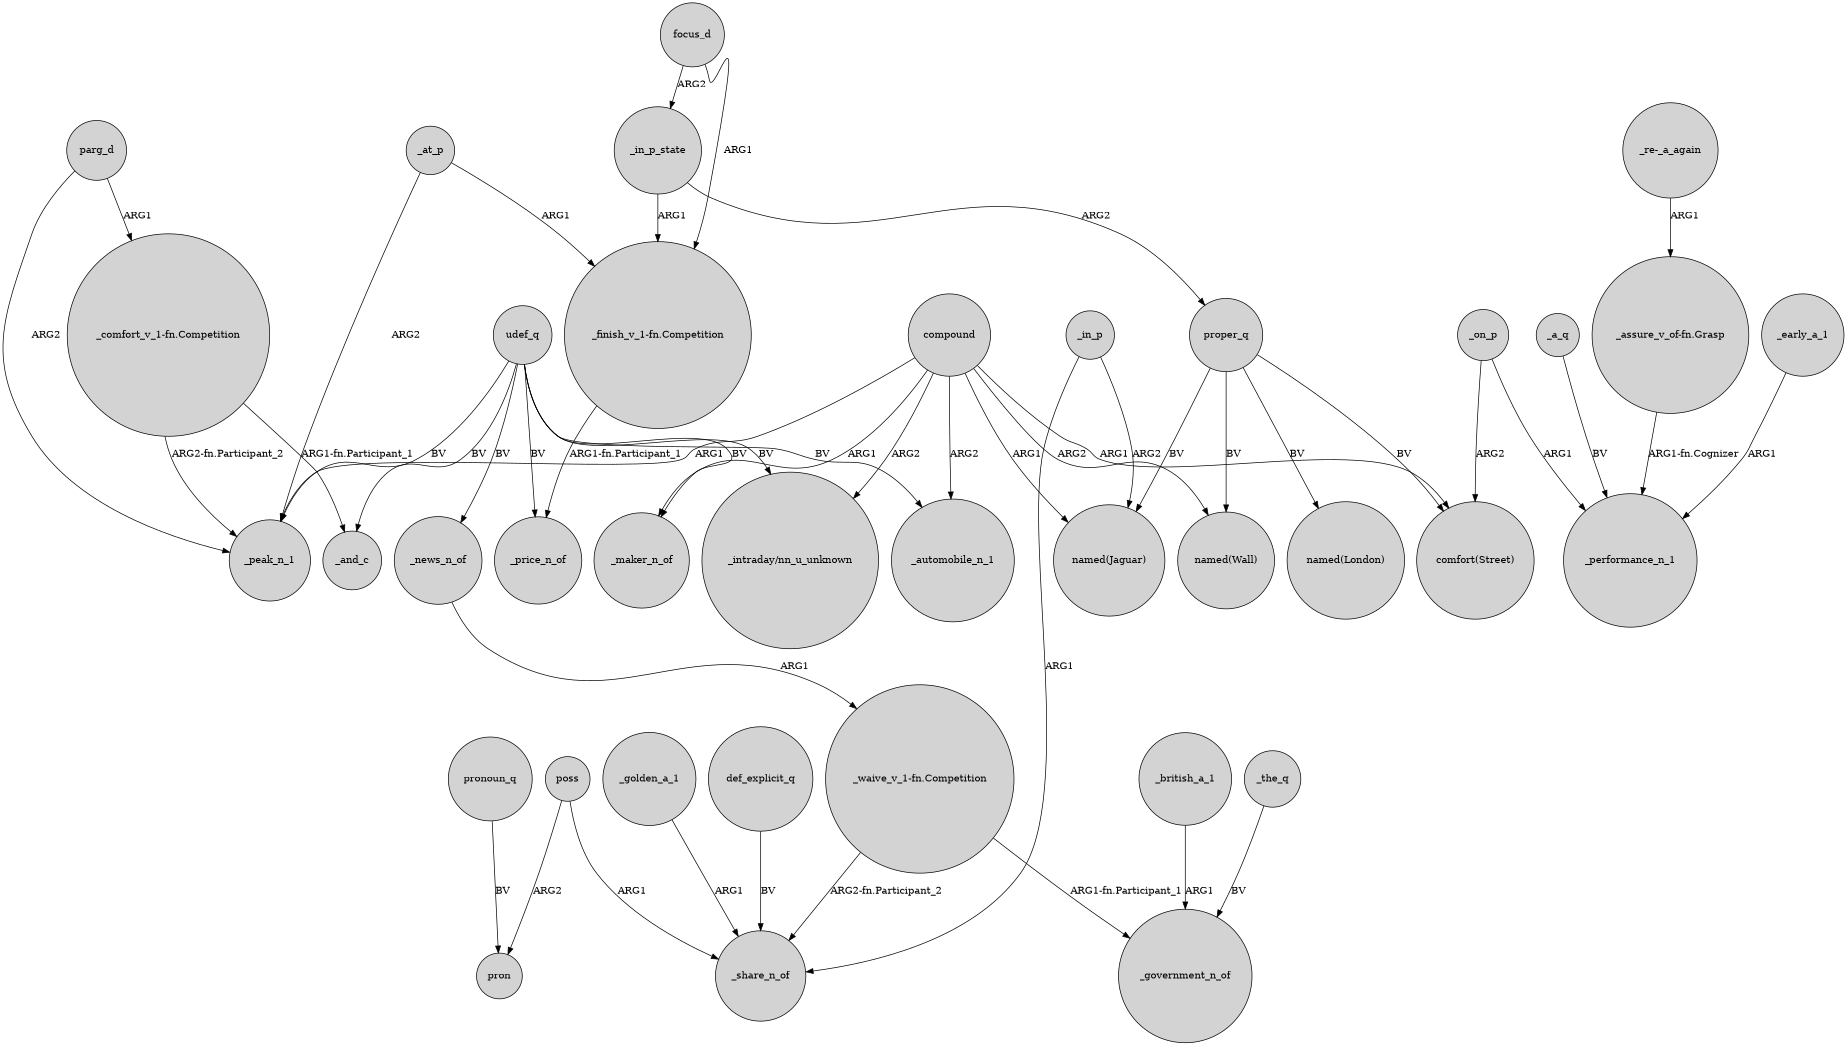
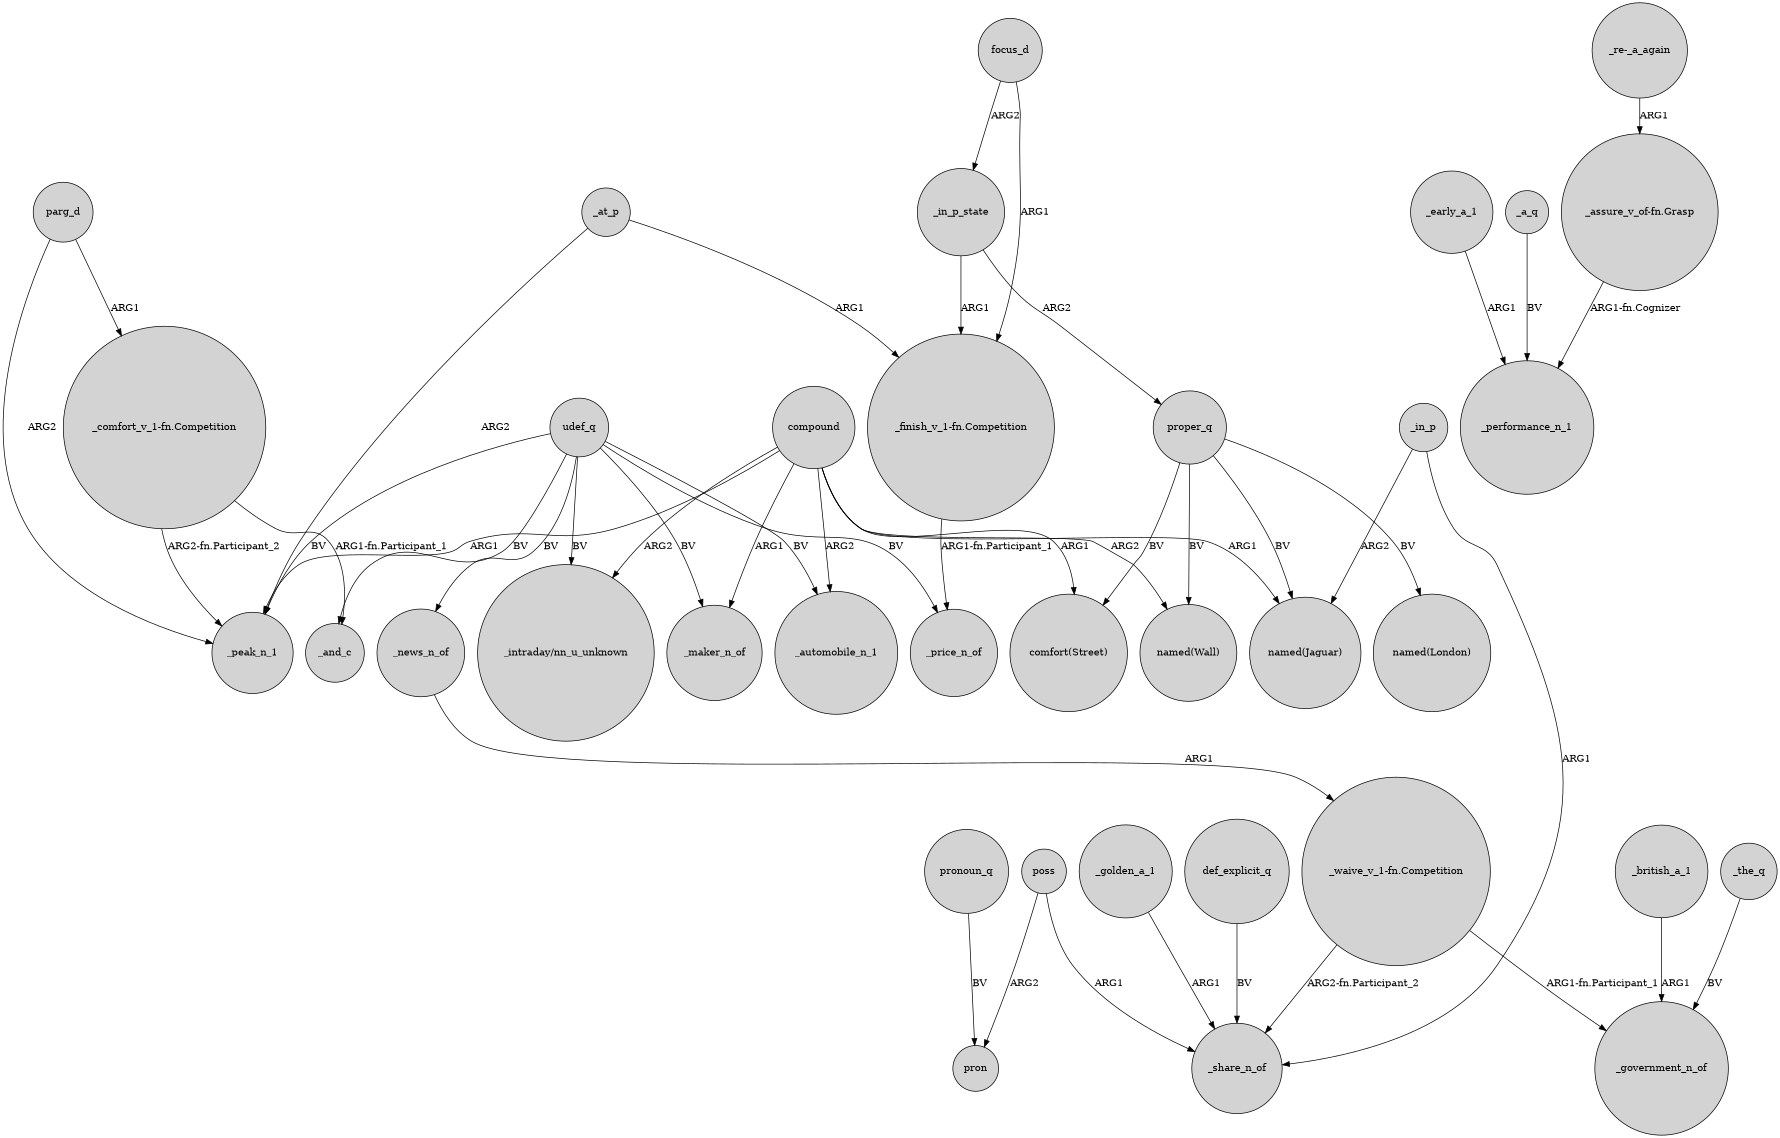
node "_on_p": removed
